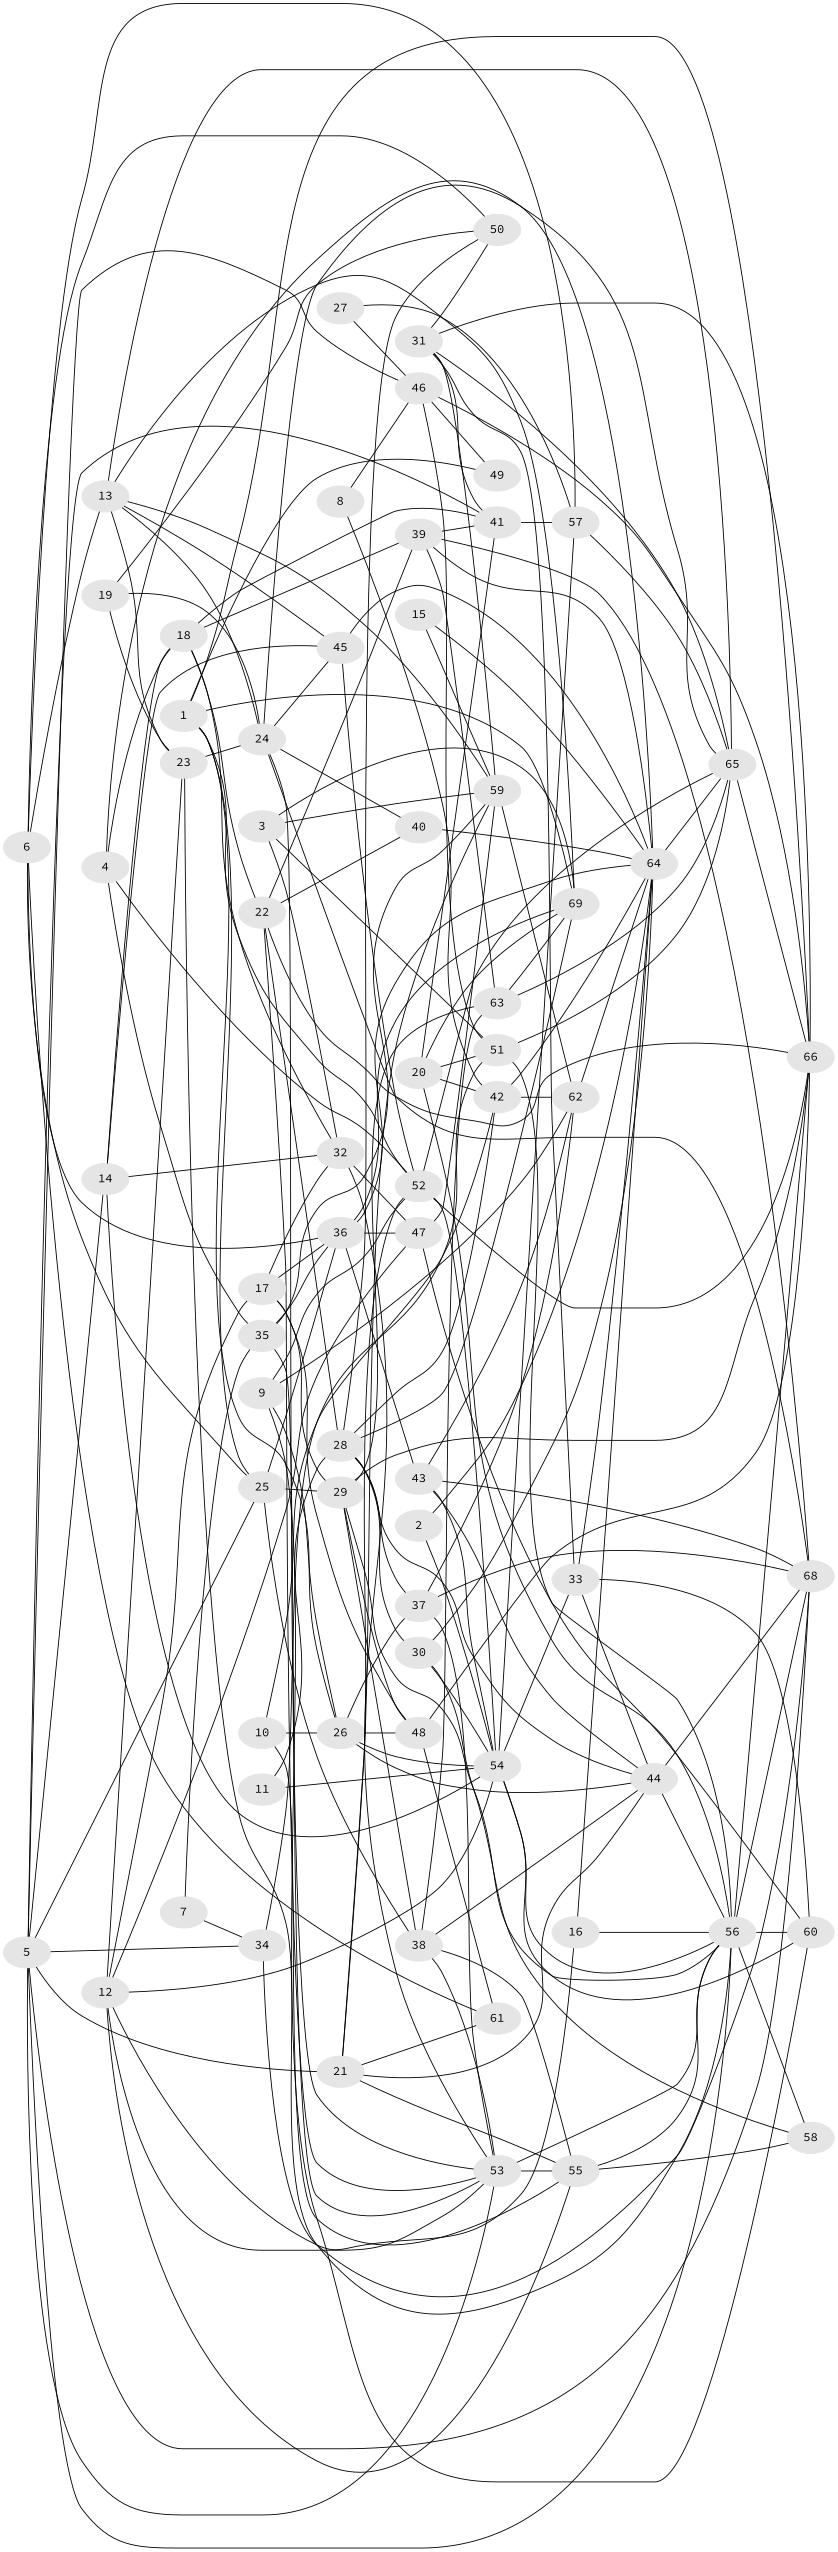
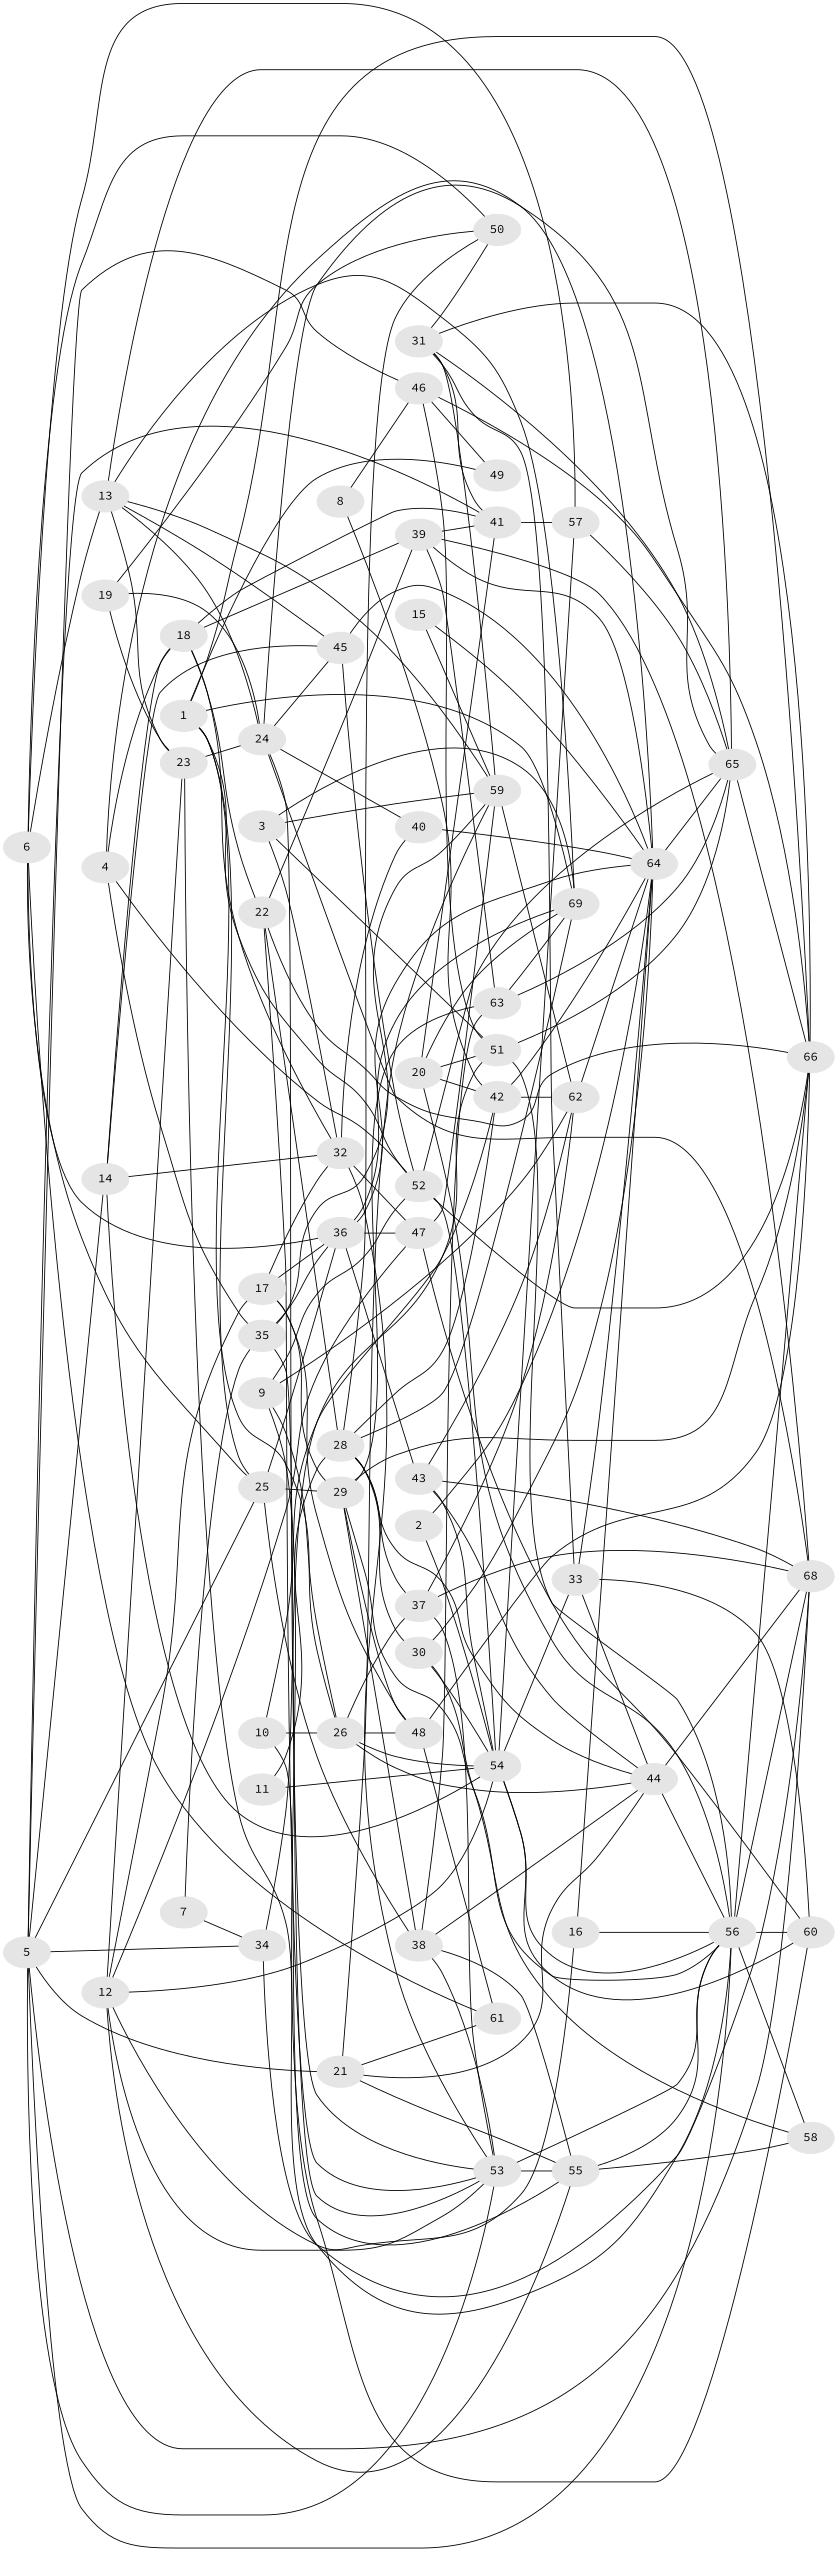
node "27": removed
edge "40" -- "22": now "40" -- "32"
edge "52" -- "21": removed
